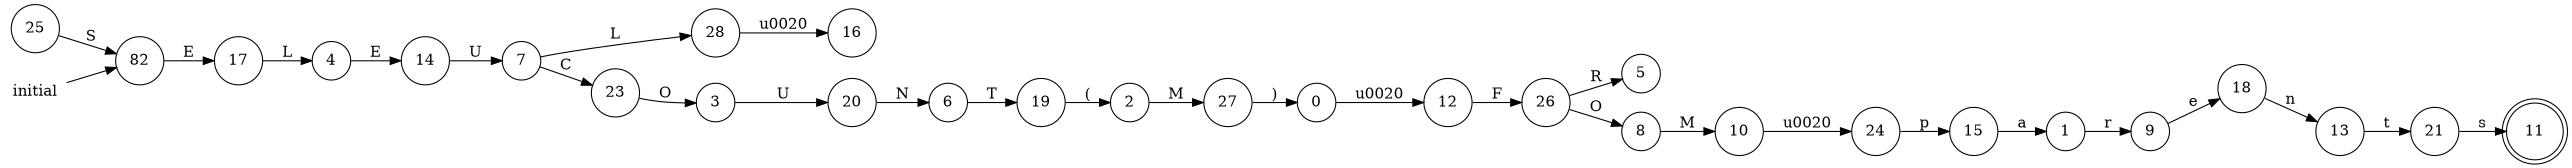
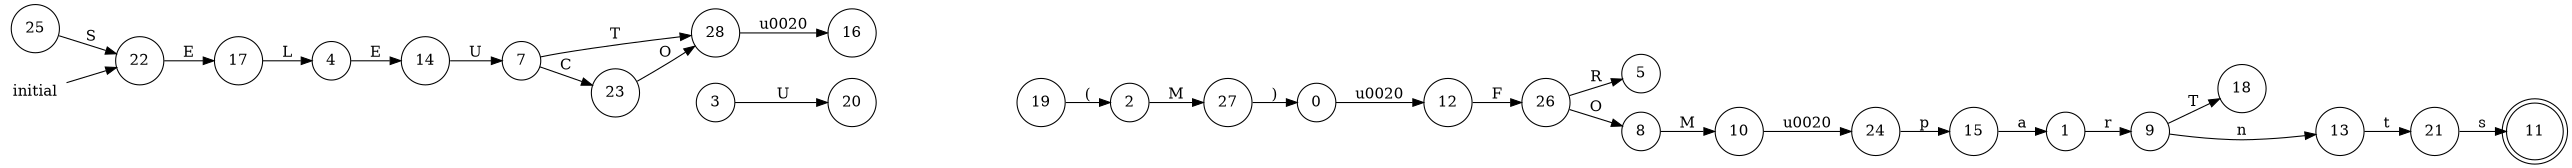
edge "7" -> "28": label "L" -> "T"
node "82": label "82" -> "22"
edge "23" -> "3": now "23" -> "28"
edge "9" -> "18": label "e" -> "T"
node "6": removed
edge "18" -> "13": now "9" -> "13"
